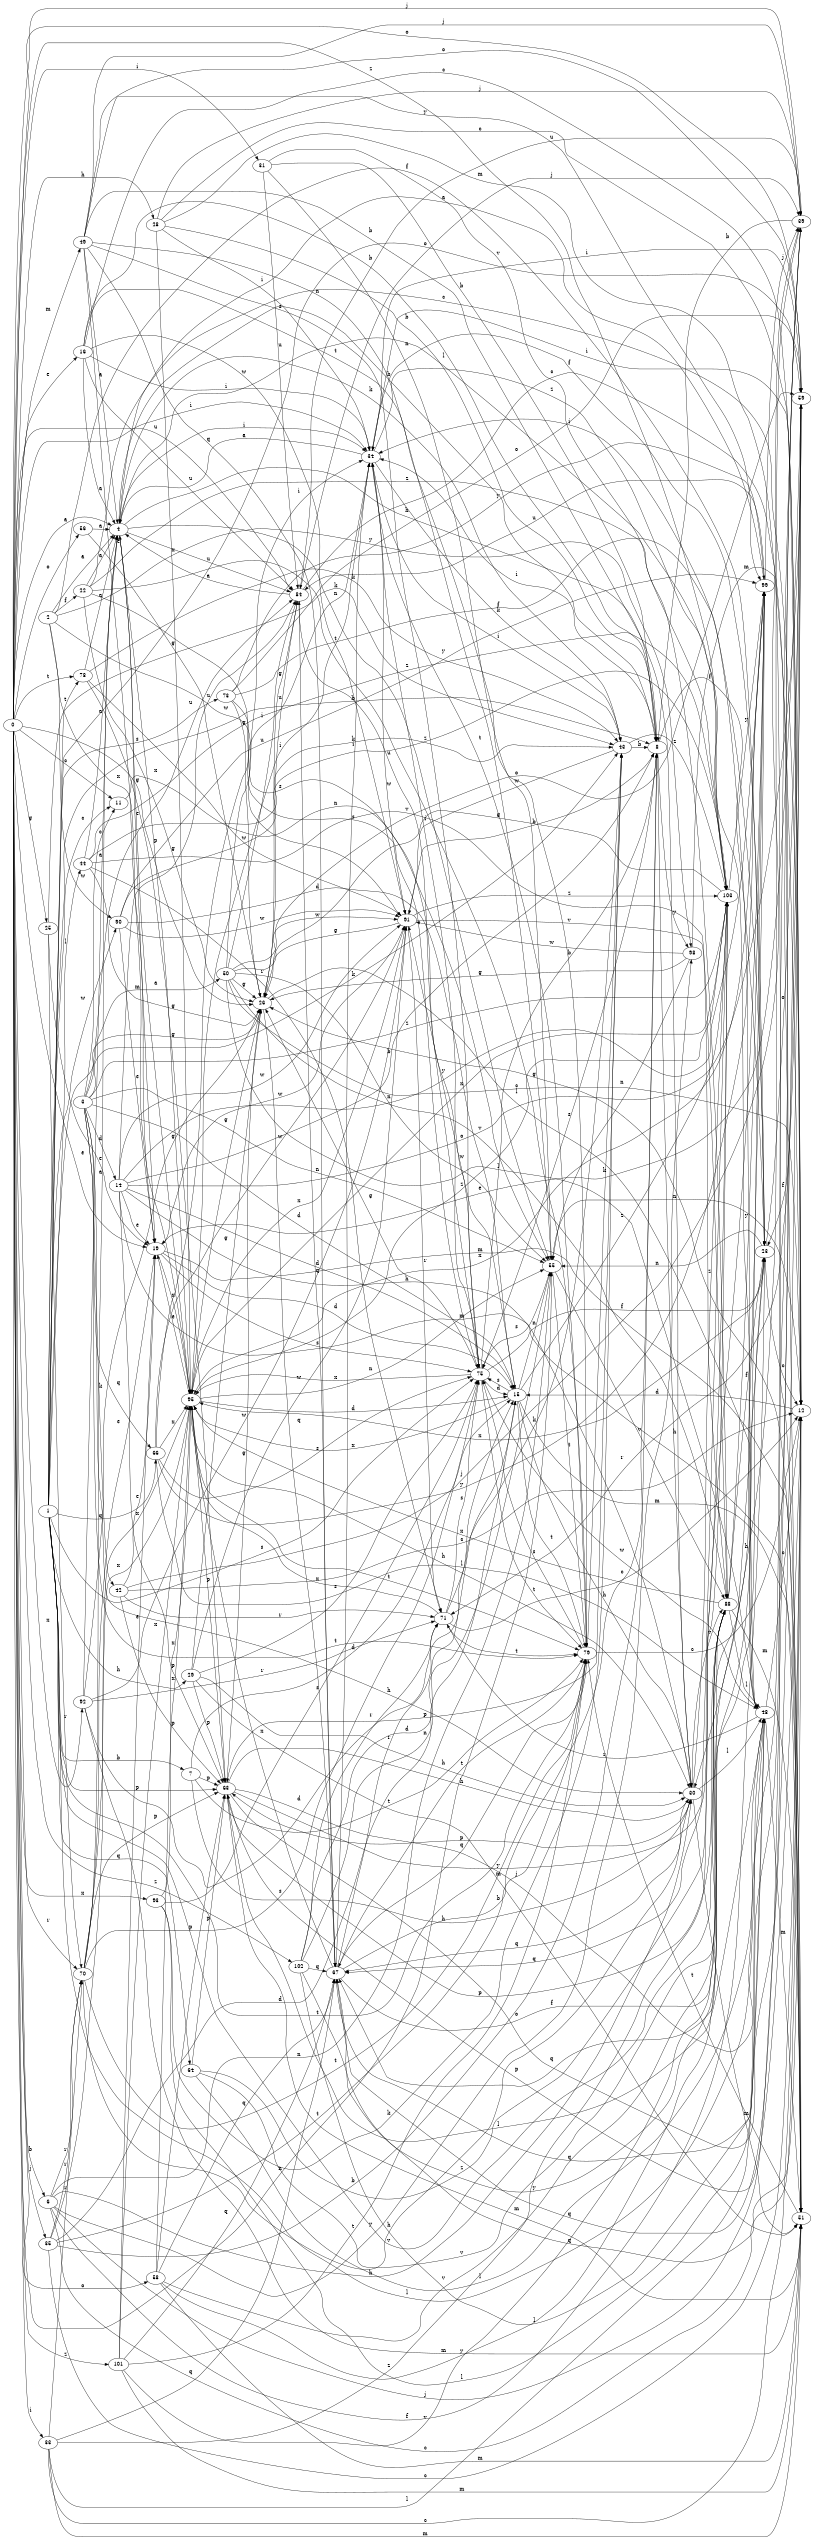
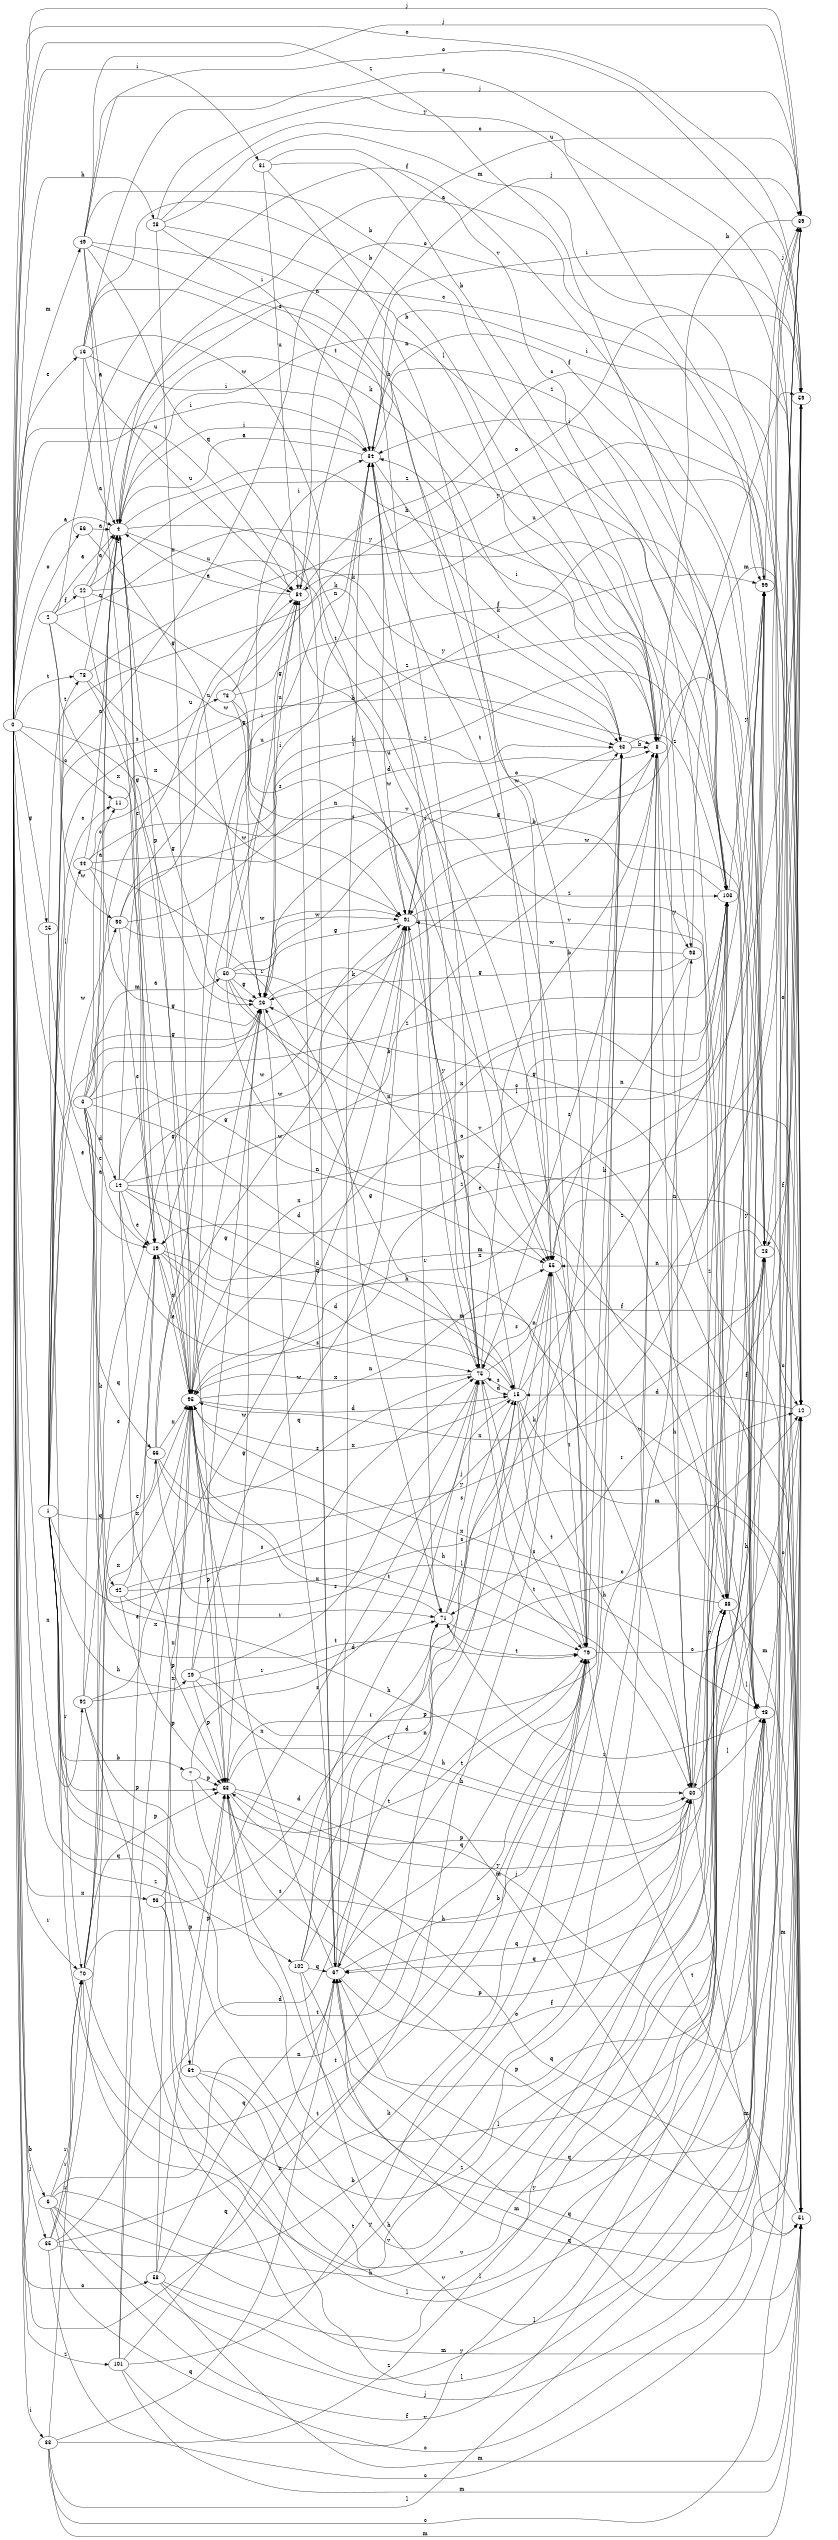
edge "90" -> "15": now "90" -> "8"
edge "48" -> "75": now "48" -> "91"
